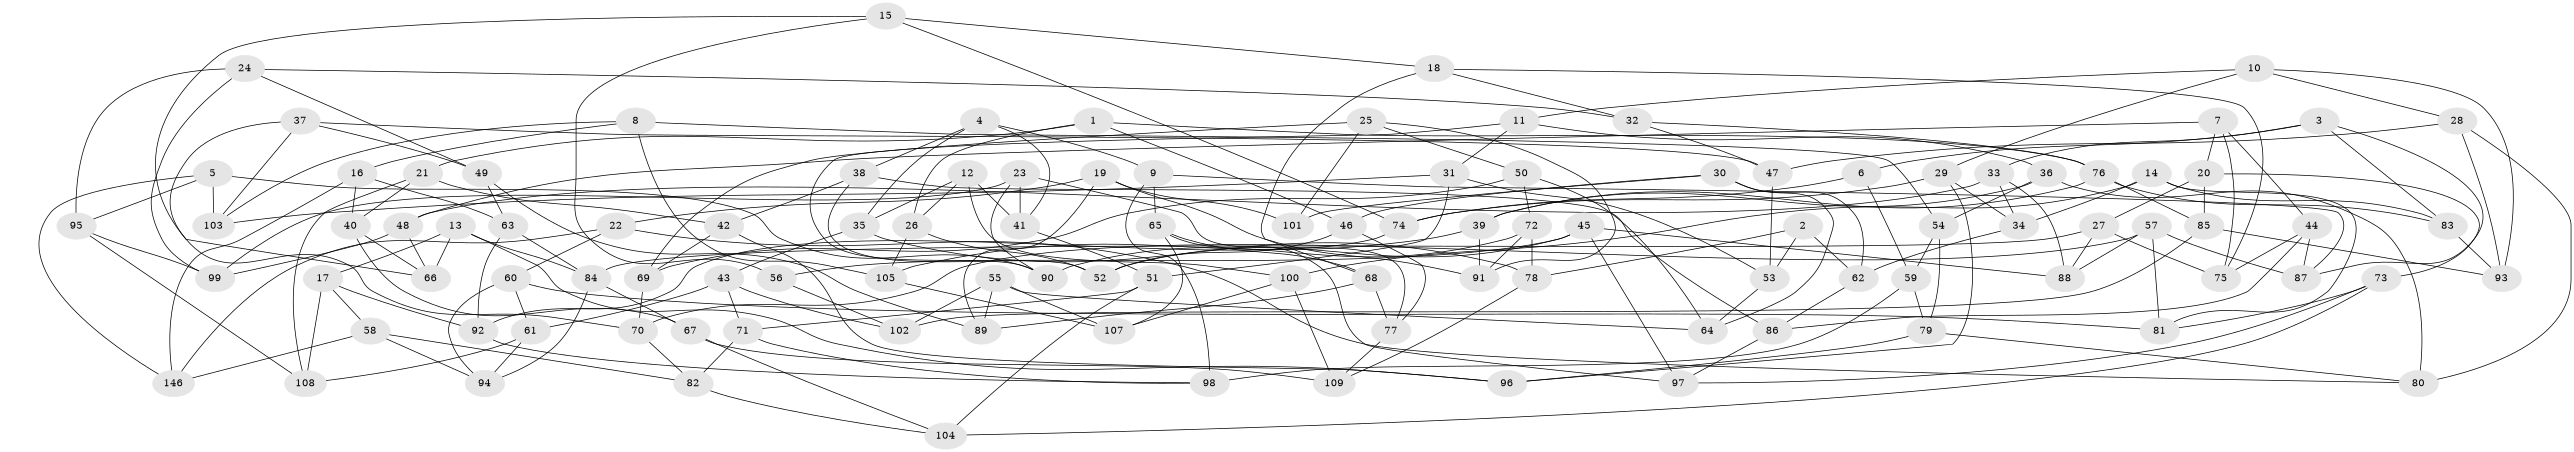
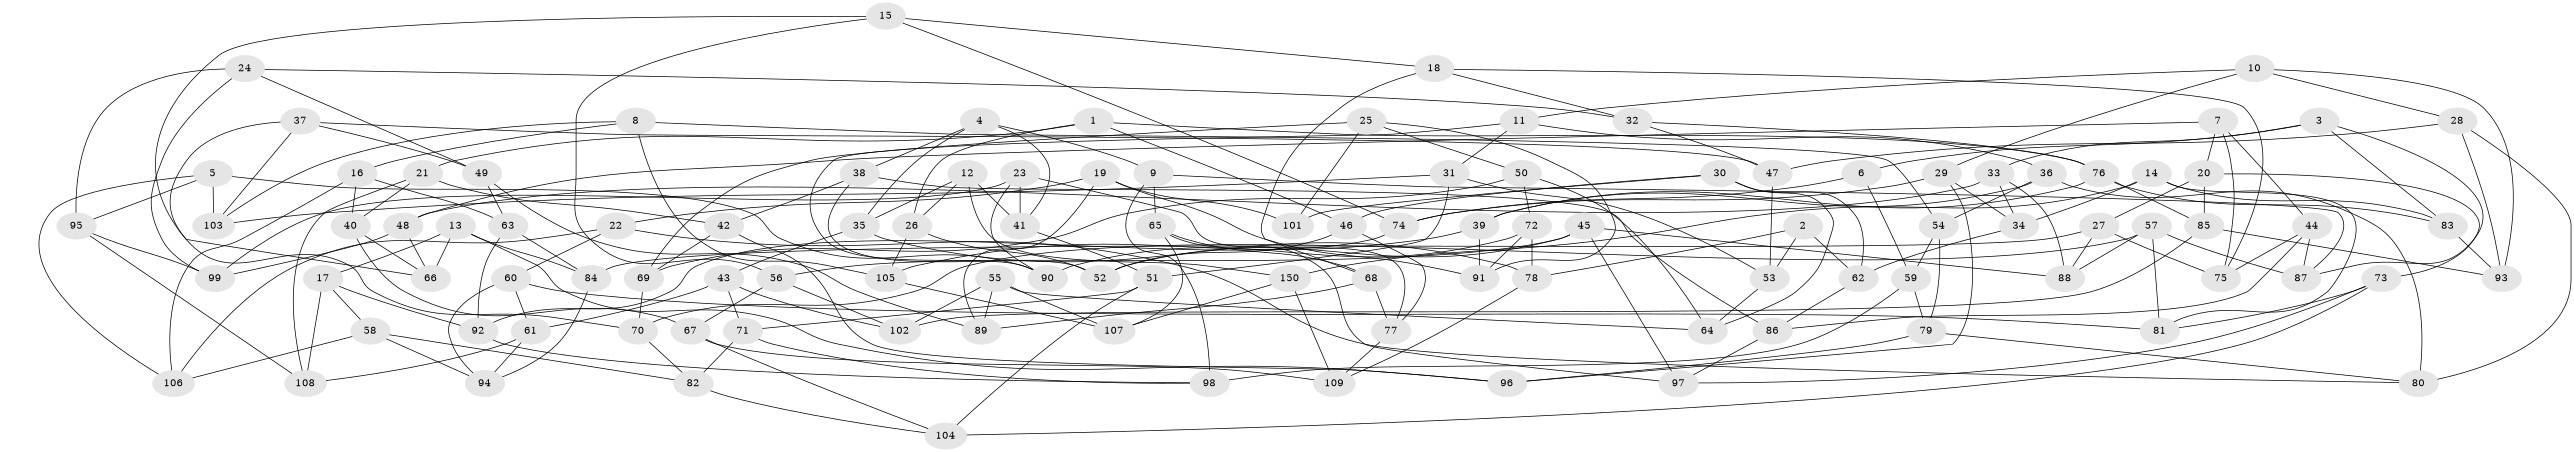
node "100": label "100" -> "150"
edge "84" -- "67": now "56" -- "67"
node "146": label "146" -> "106"
